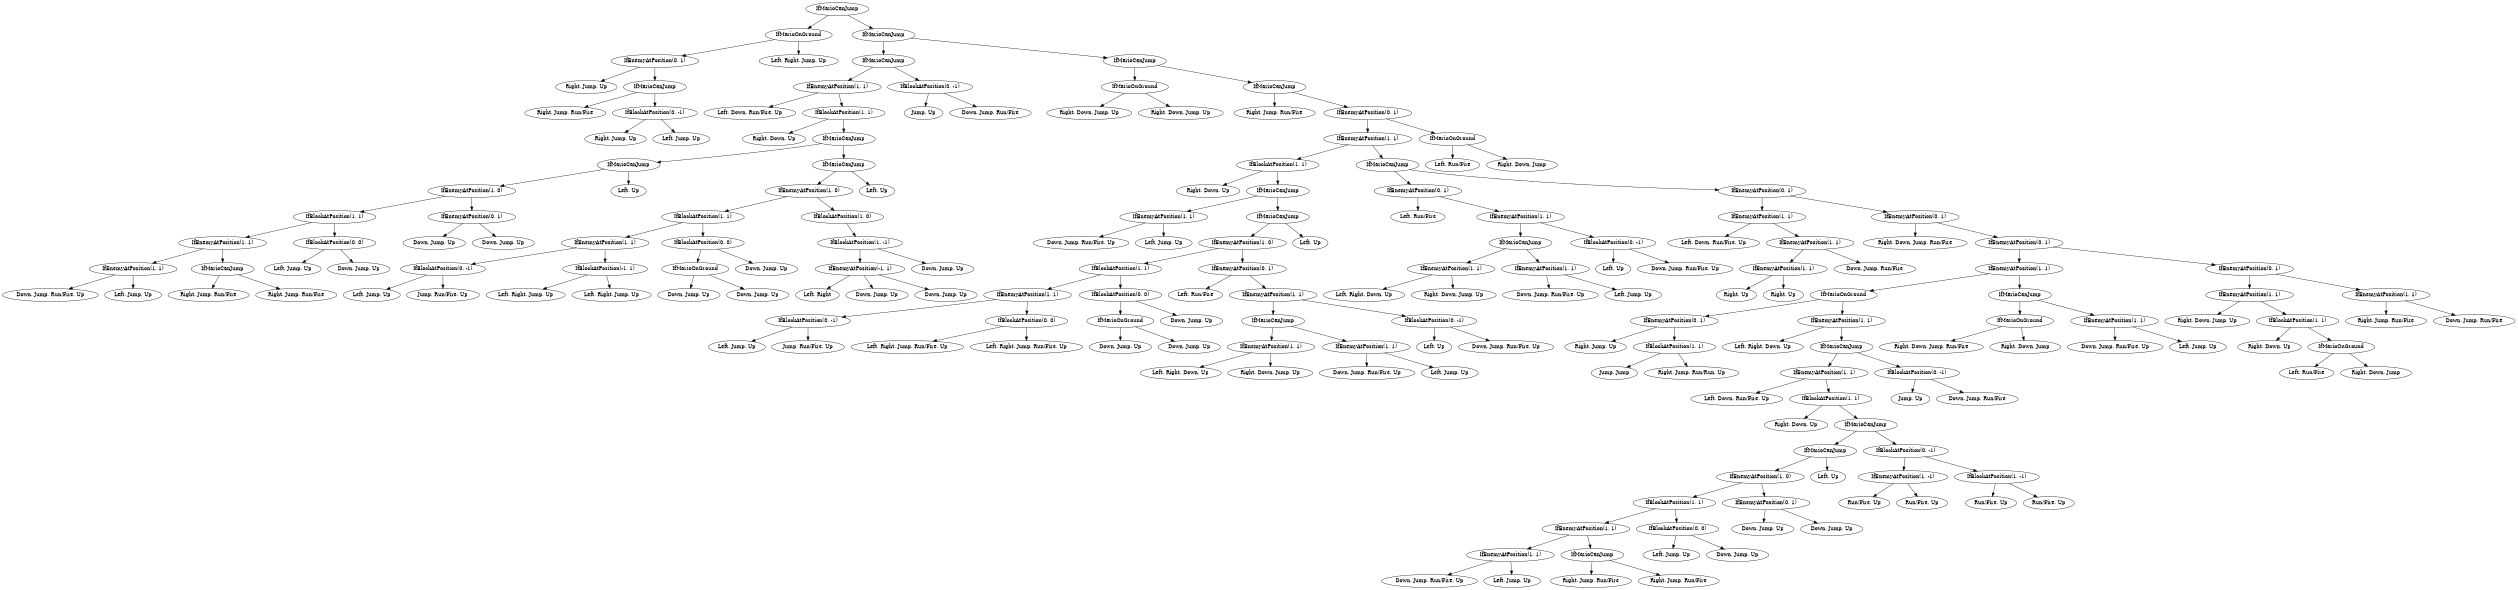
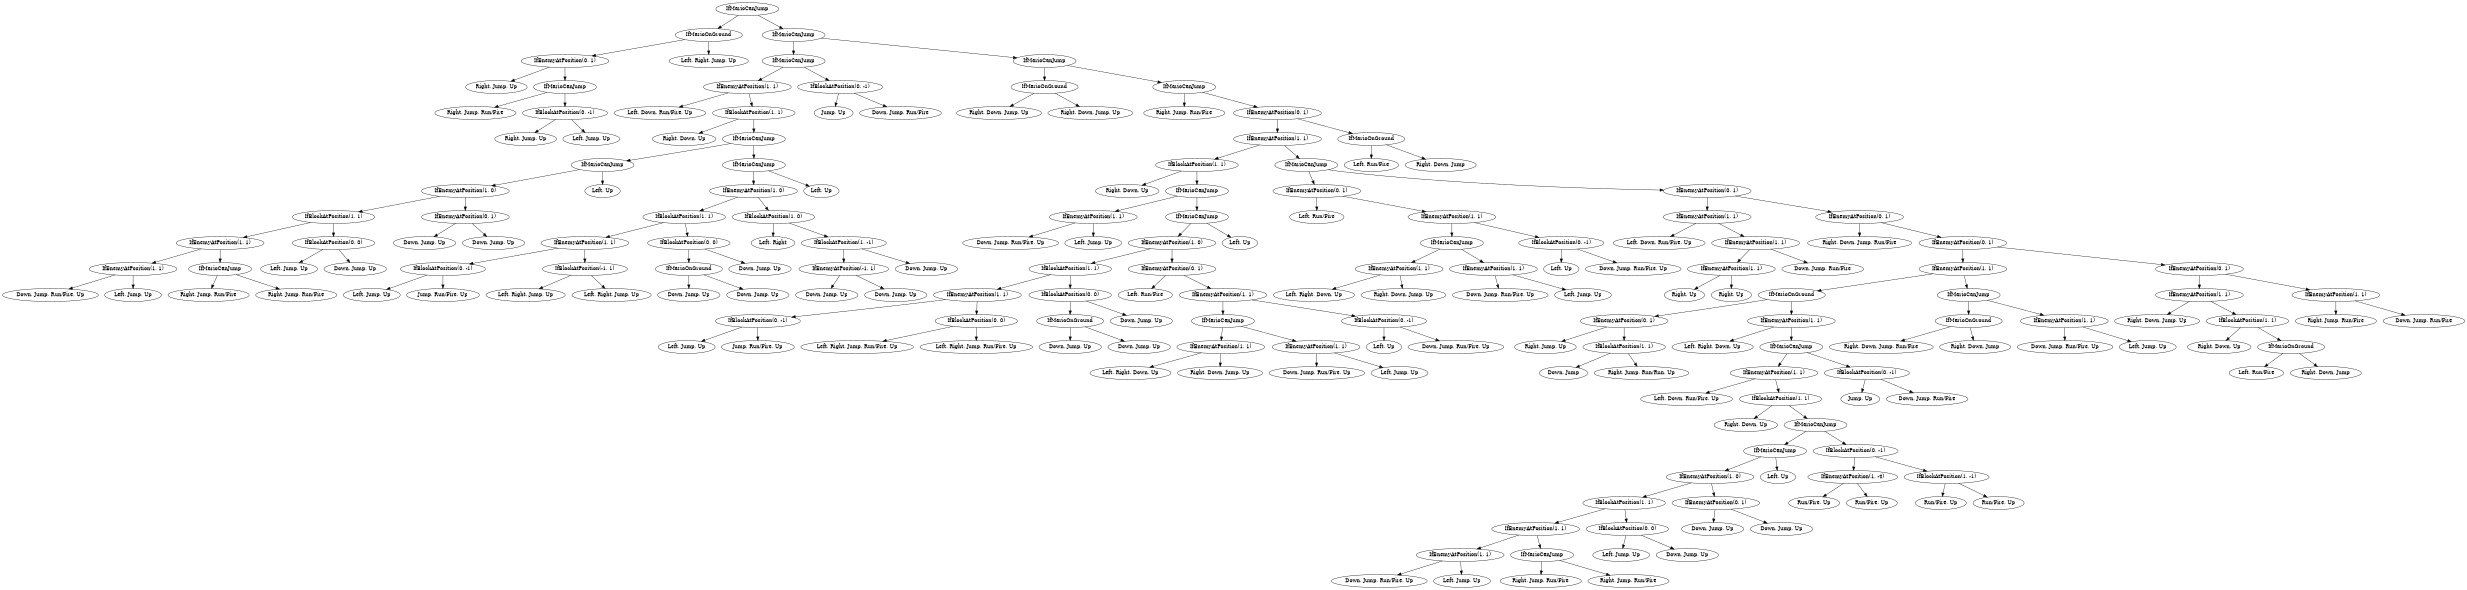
edge "IfEnemyAtPosition(-1, 1)" -> "Left, Right": now "IfBlockAtPosition(1, 0)" -> "Left, Right"
node "Jump, Jump": label "Jump, Jump" -> "Down, Jump"
node "IfEnemyAtPosition(1, -1)": label "IfEnemyAtPosition(1, -1)" -> "IfEnemyAtPosition(1, -4)"
